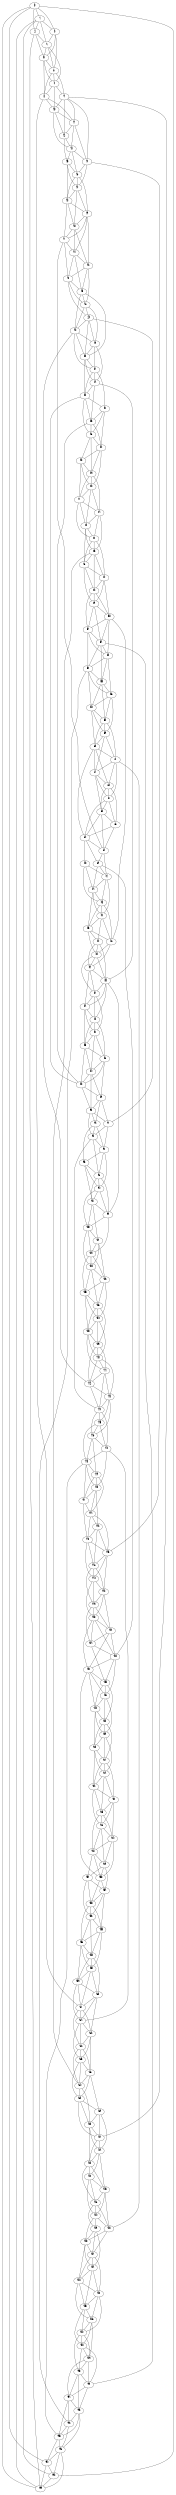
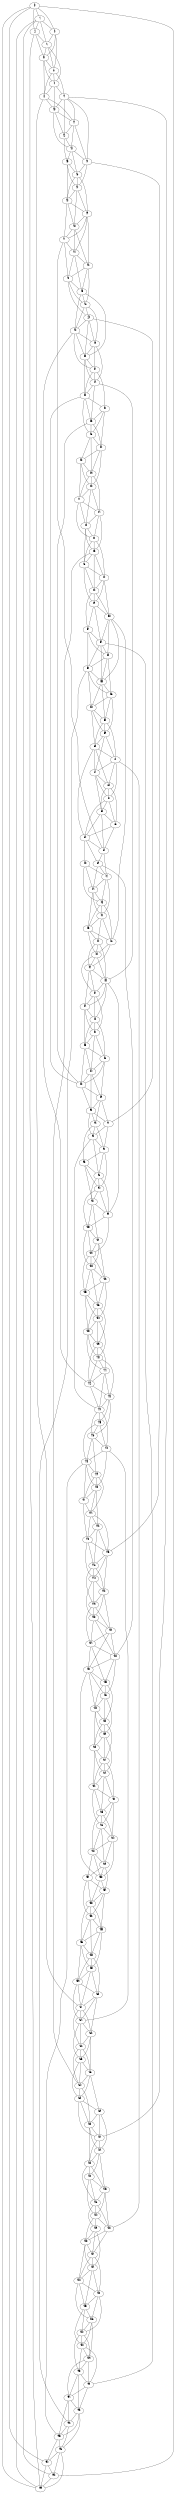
edge "50" -- "51": now "50" -- "55"
edge "130" -- "134": now "132" -- "134"
